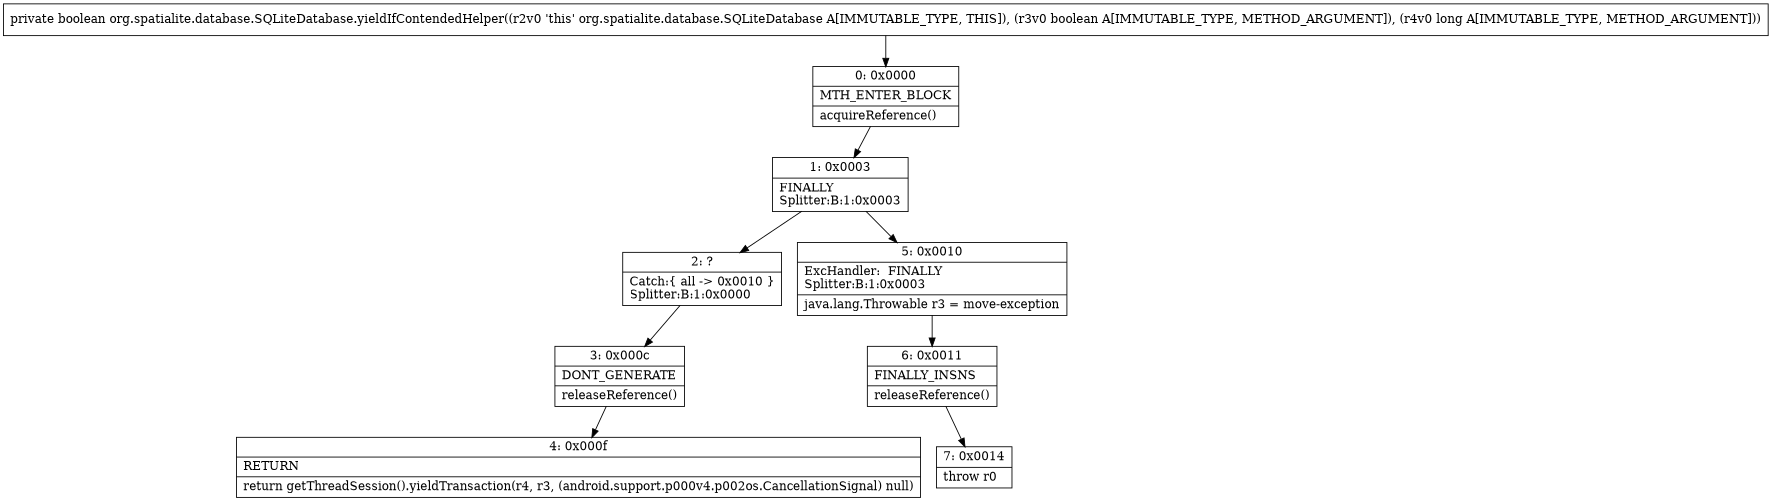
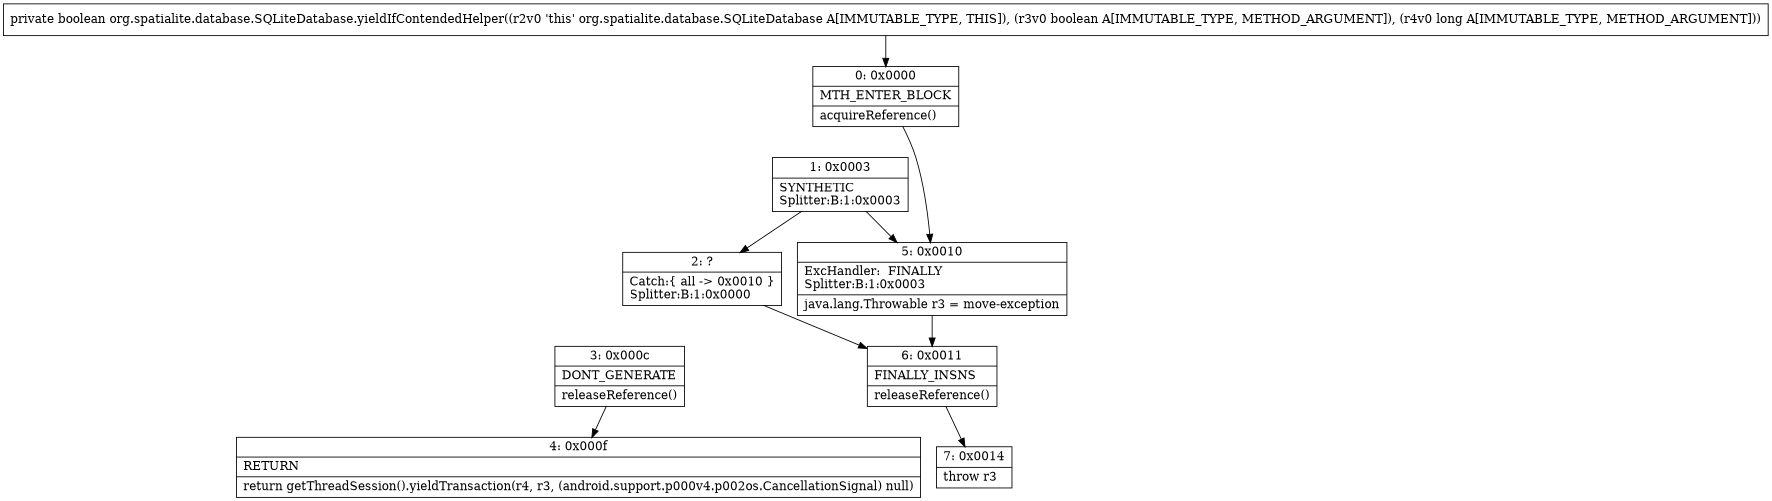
edge "0: 0x0000" -> "1: 0x0003": now "0: 0x0000" -> "5: 0x0010"
node "1: 0x0003": text "FINALLY" -> "SYNTHETIC"
edge "2: ?" -> "3: 0x000c": now "2: ?" -> "6: 0x0011"
node "7: 0x0014": text "throw r0" -> "throw r3"
